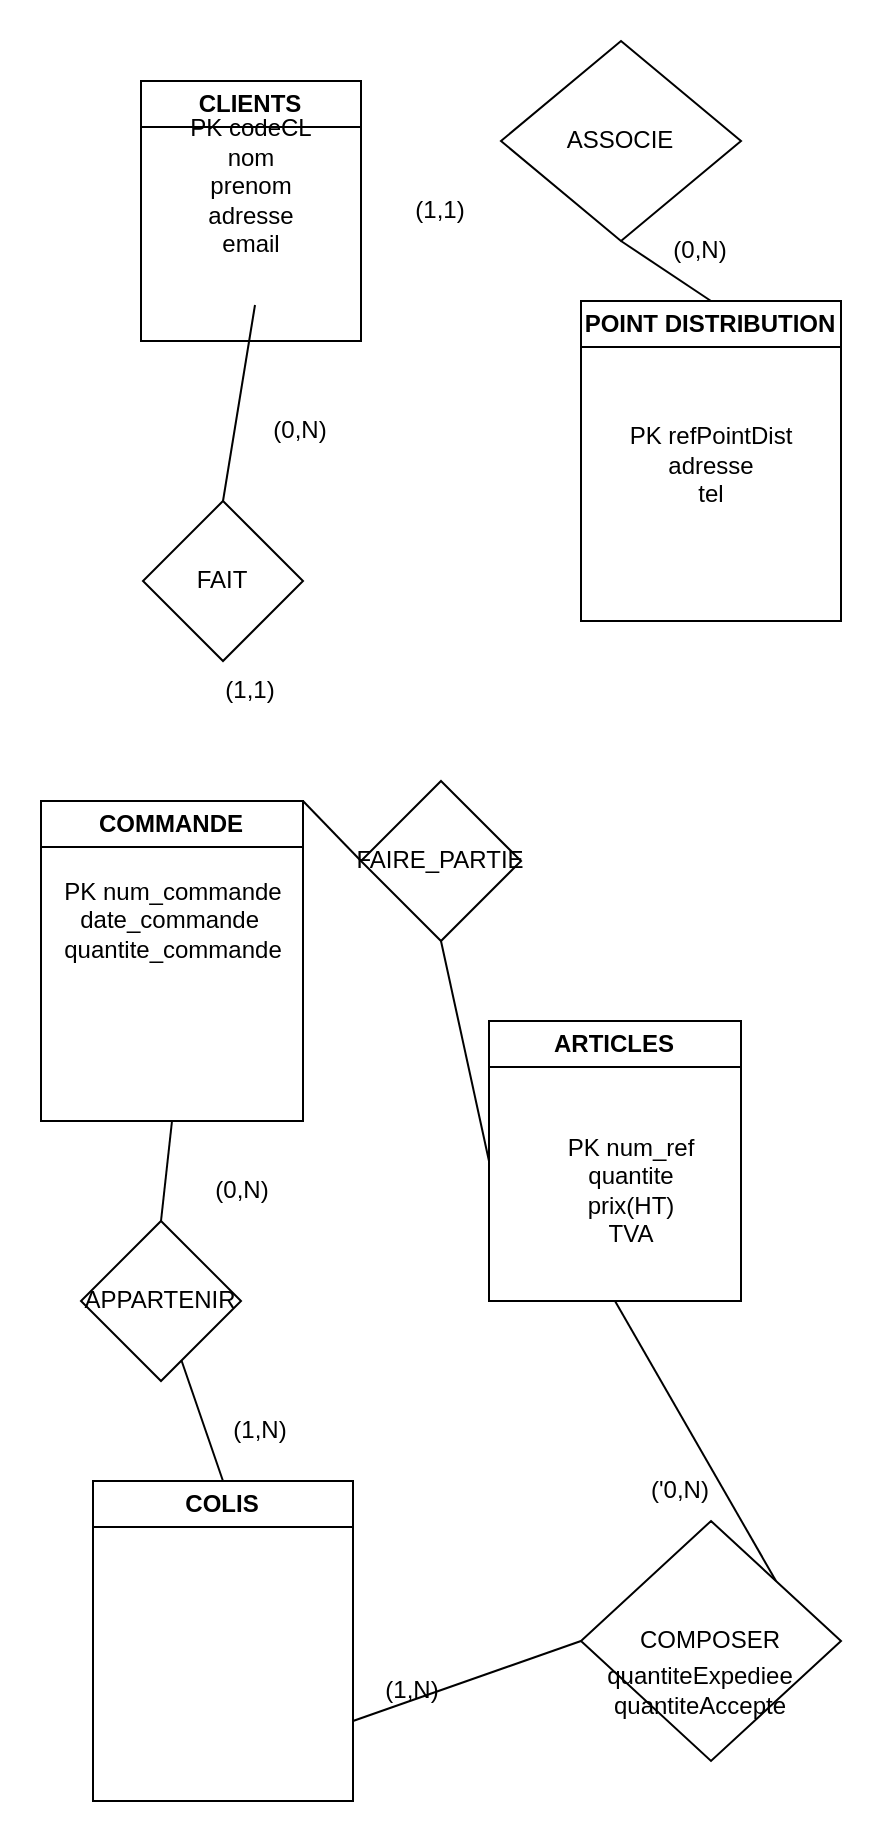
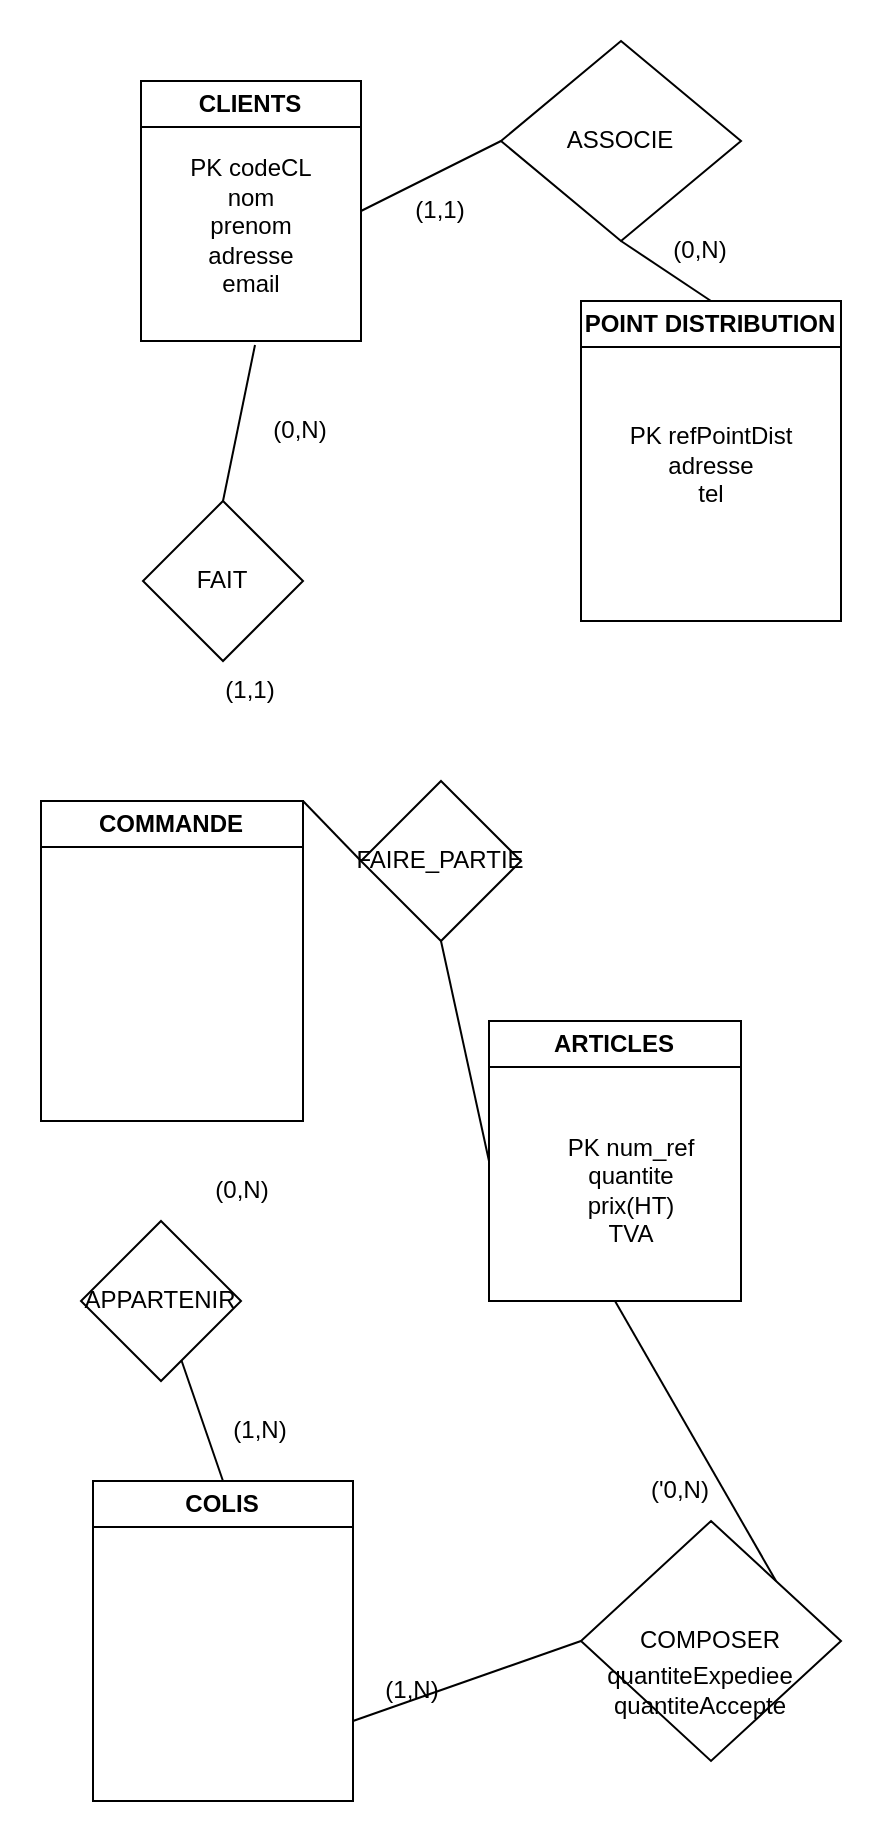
edge "ASSOCIE" -- "CLIENTS": added
node "PK codeCL nom prenom adresse email": moved (251, 201) -> (251, 241)
node "PK num_commande date_commande quantite_commande": removed
edge "COMMANDE" -- "APPARTENIR": removed
